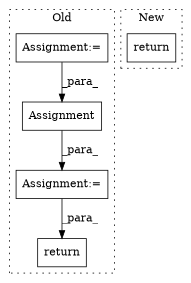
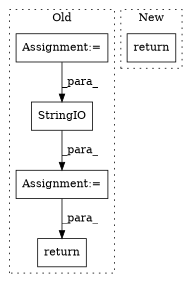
node "Assignment": label "Assignment" -> "StringIO"
